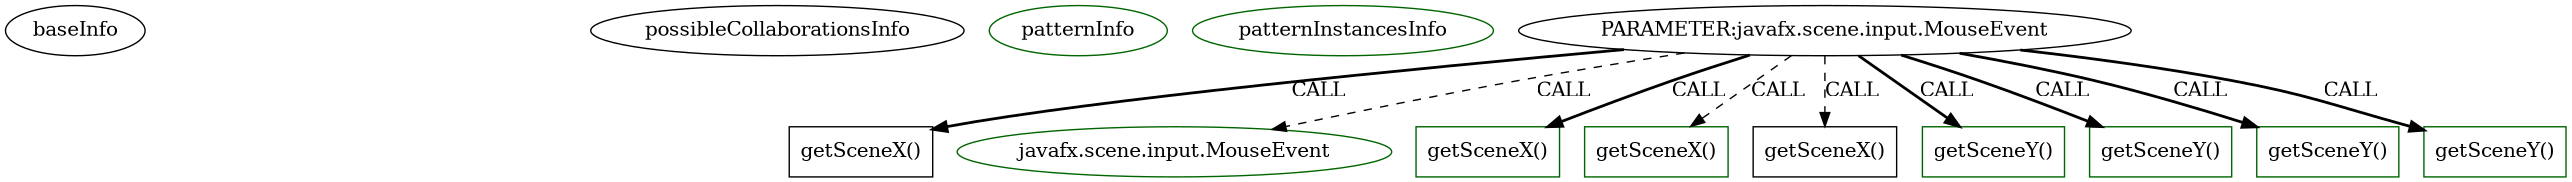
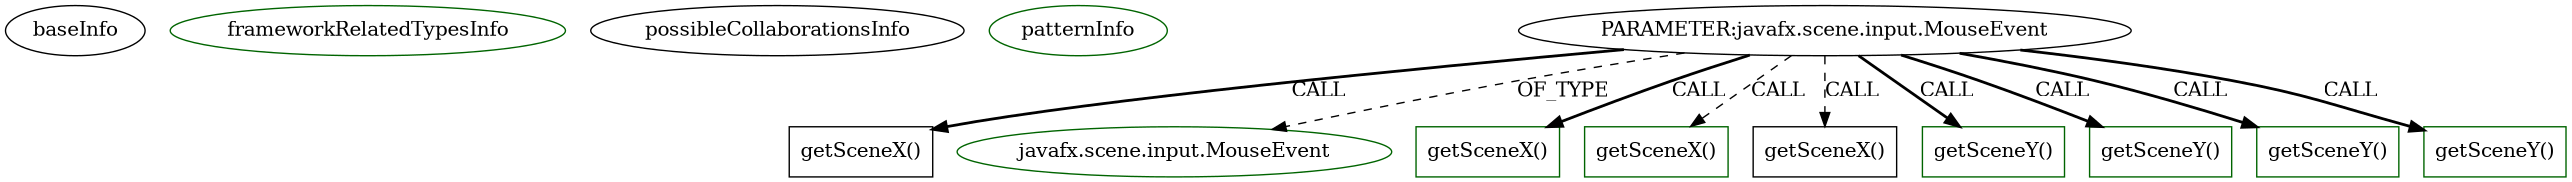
node "frameworkRelatedTypesInfo": added
node "patternInstancesInfo": removed
edge "PARAMETER:javafx.scene.input.MouseEvent" -> "javafx.scene.input.MouseEvent": label "CALL" -> "OF_TYPE"
